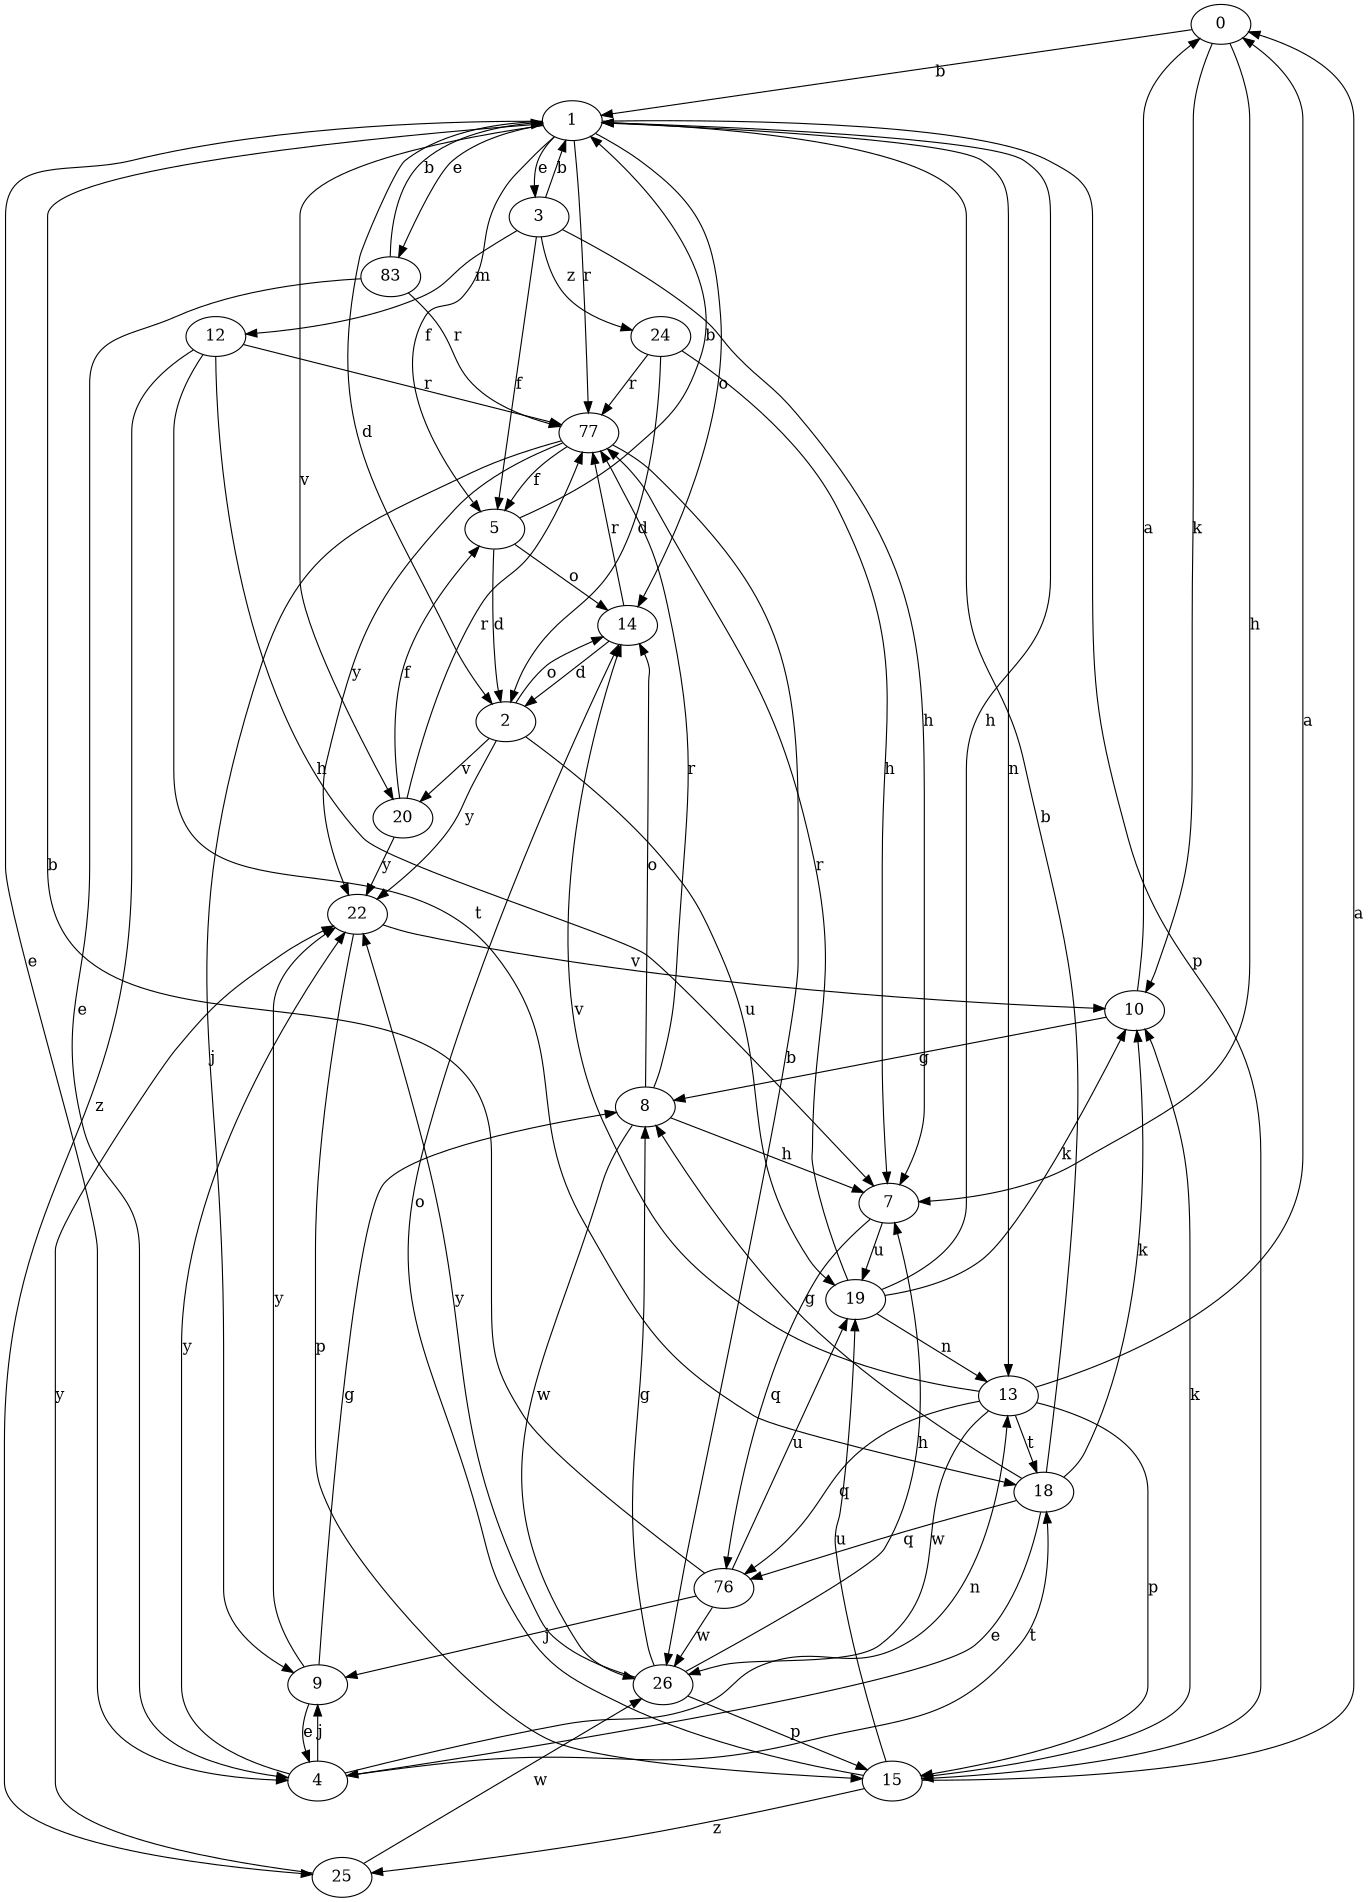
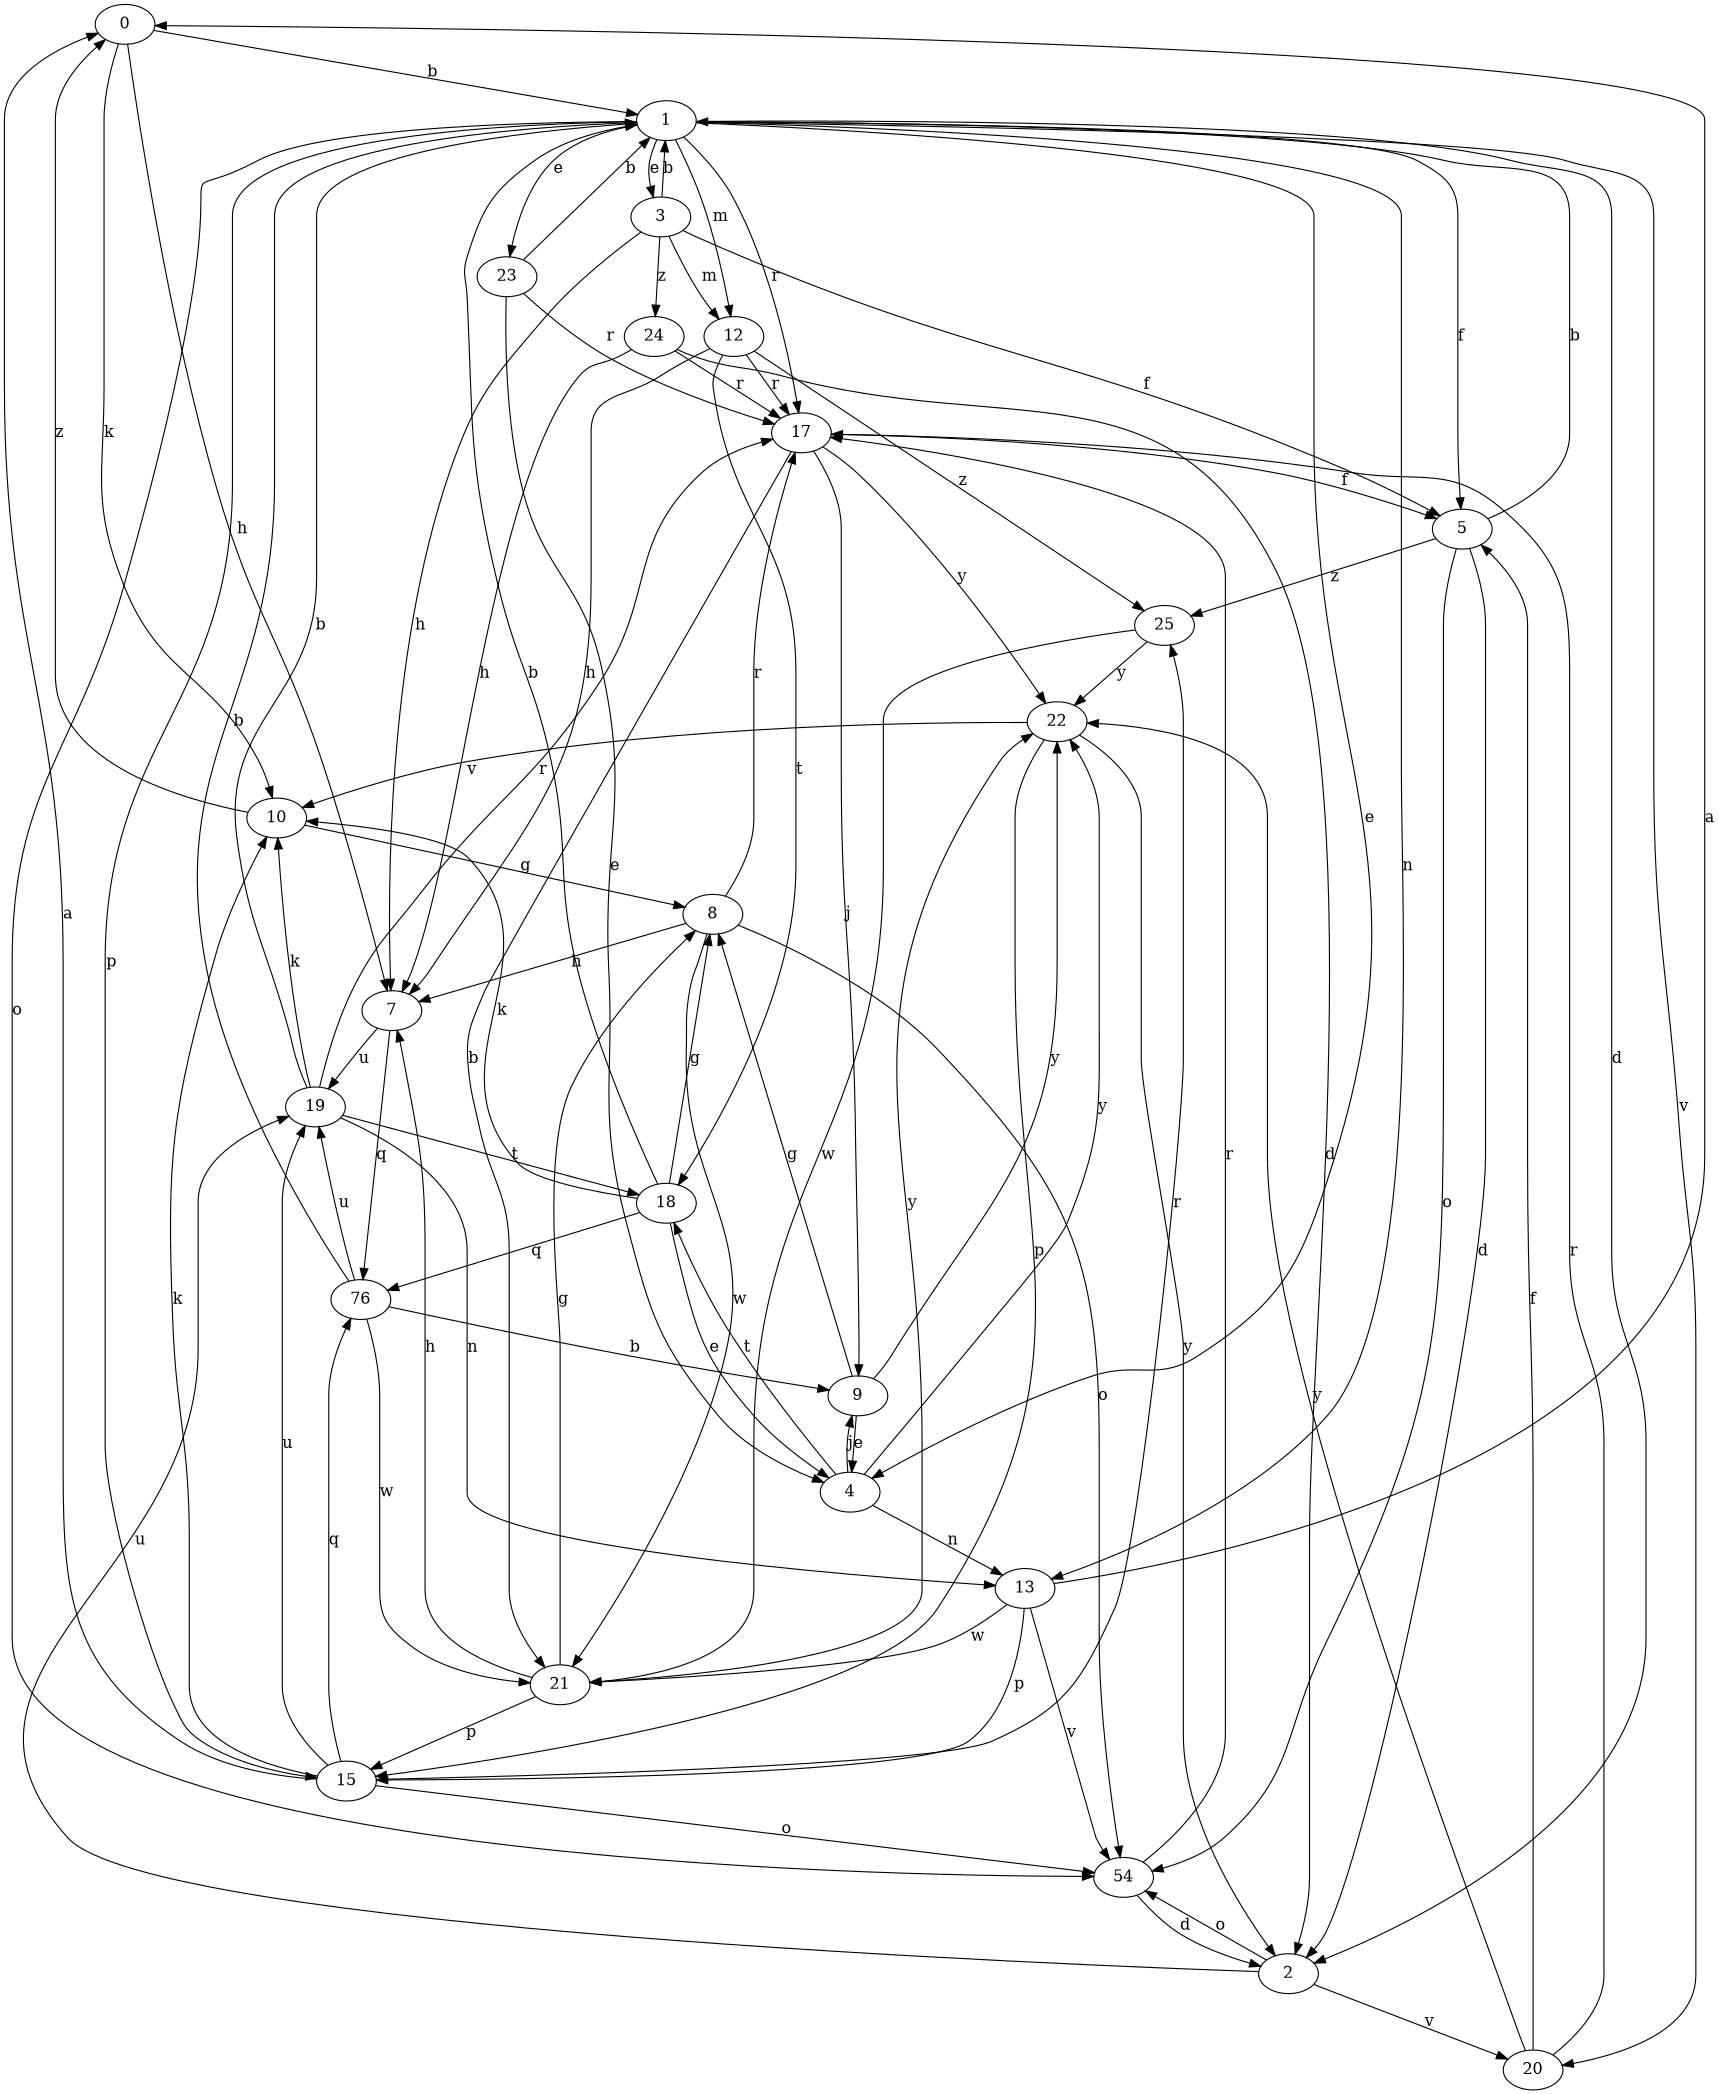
edge "1" -> "12": added, label "m"
node "83": label "83" -> "23"
node "77": label "77" -> "17"
edge "10" -> "0": label "a" -> "z"
edge "5" -> "25": added, label "z"
node "14": label "14" -> "54"
edge "19" -> "1": label "h" -> "b"
edge "2" -> "22": reversed
edge "13" -> "18": now "19" -> "18"
edge "13" -> "76": now "15" -> "76"
edge "76" -> "9": label "j" -> "b"
node "26": label "26" -> "21"
edge "15" -> "25": label "z" -> "r"
